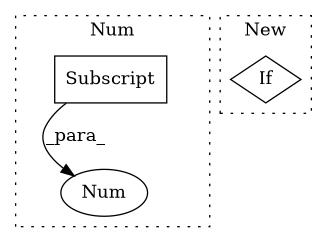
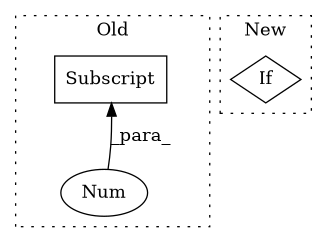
cluster "Num": label "Num" -> "Old"
edge "Subscript" -> "Num": reversed
